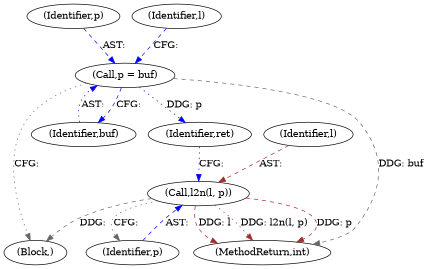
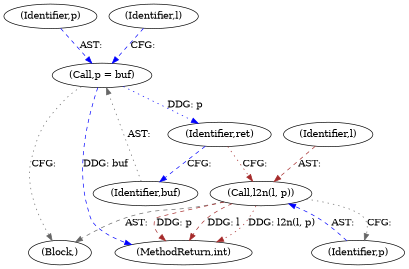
edge "(Identifier,buf)" -> "(Call,p = buf)": color blue -> gray40
edge "(Call,p = buf)" -> "(Identifier,buf)": now "(Identifier,ret)" -> "(Identifier,buf)"
edge "(Call,p = buf)" -> "(MethodReturn,int)": color gray40 -> blue
edge "(Identifier,ret)" -> "(Call,l2n(l, p))": color blue -> brown
edge "(Call,l2n(l, p))" -> "(Block,)": label "DDG: " -> "AST: "
